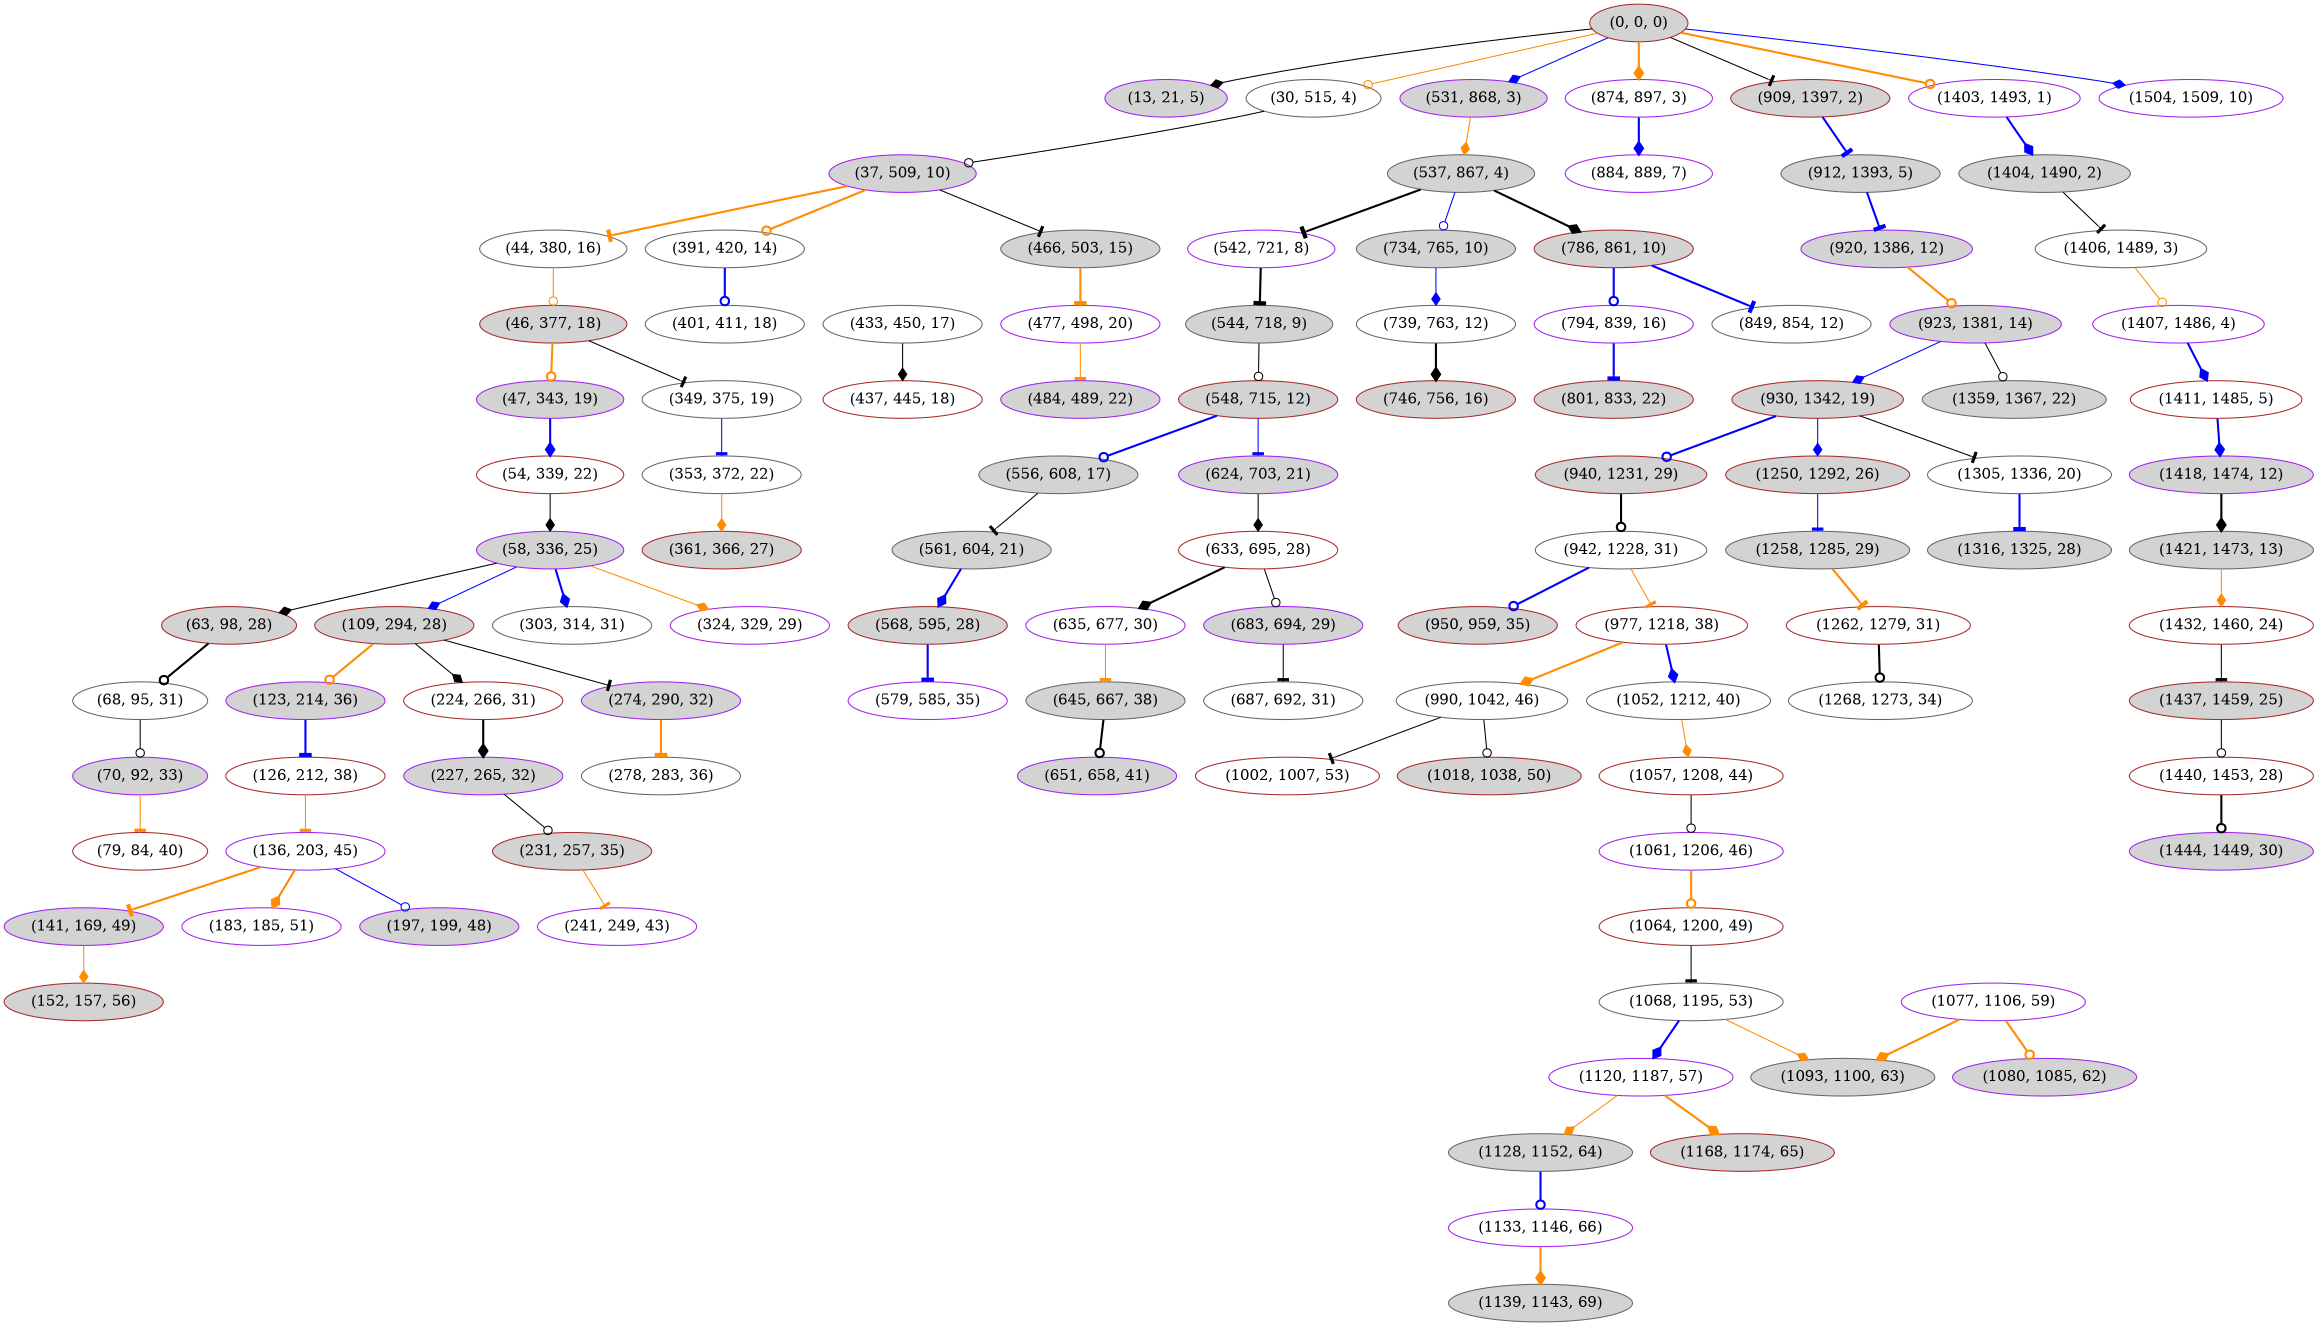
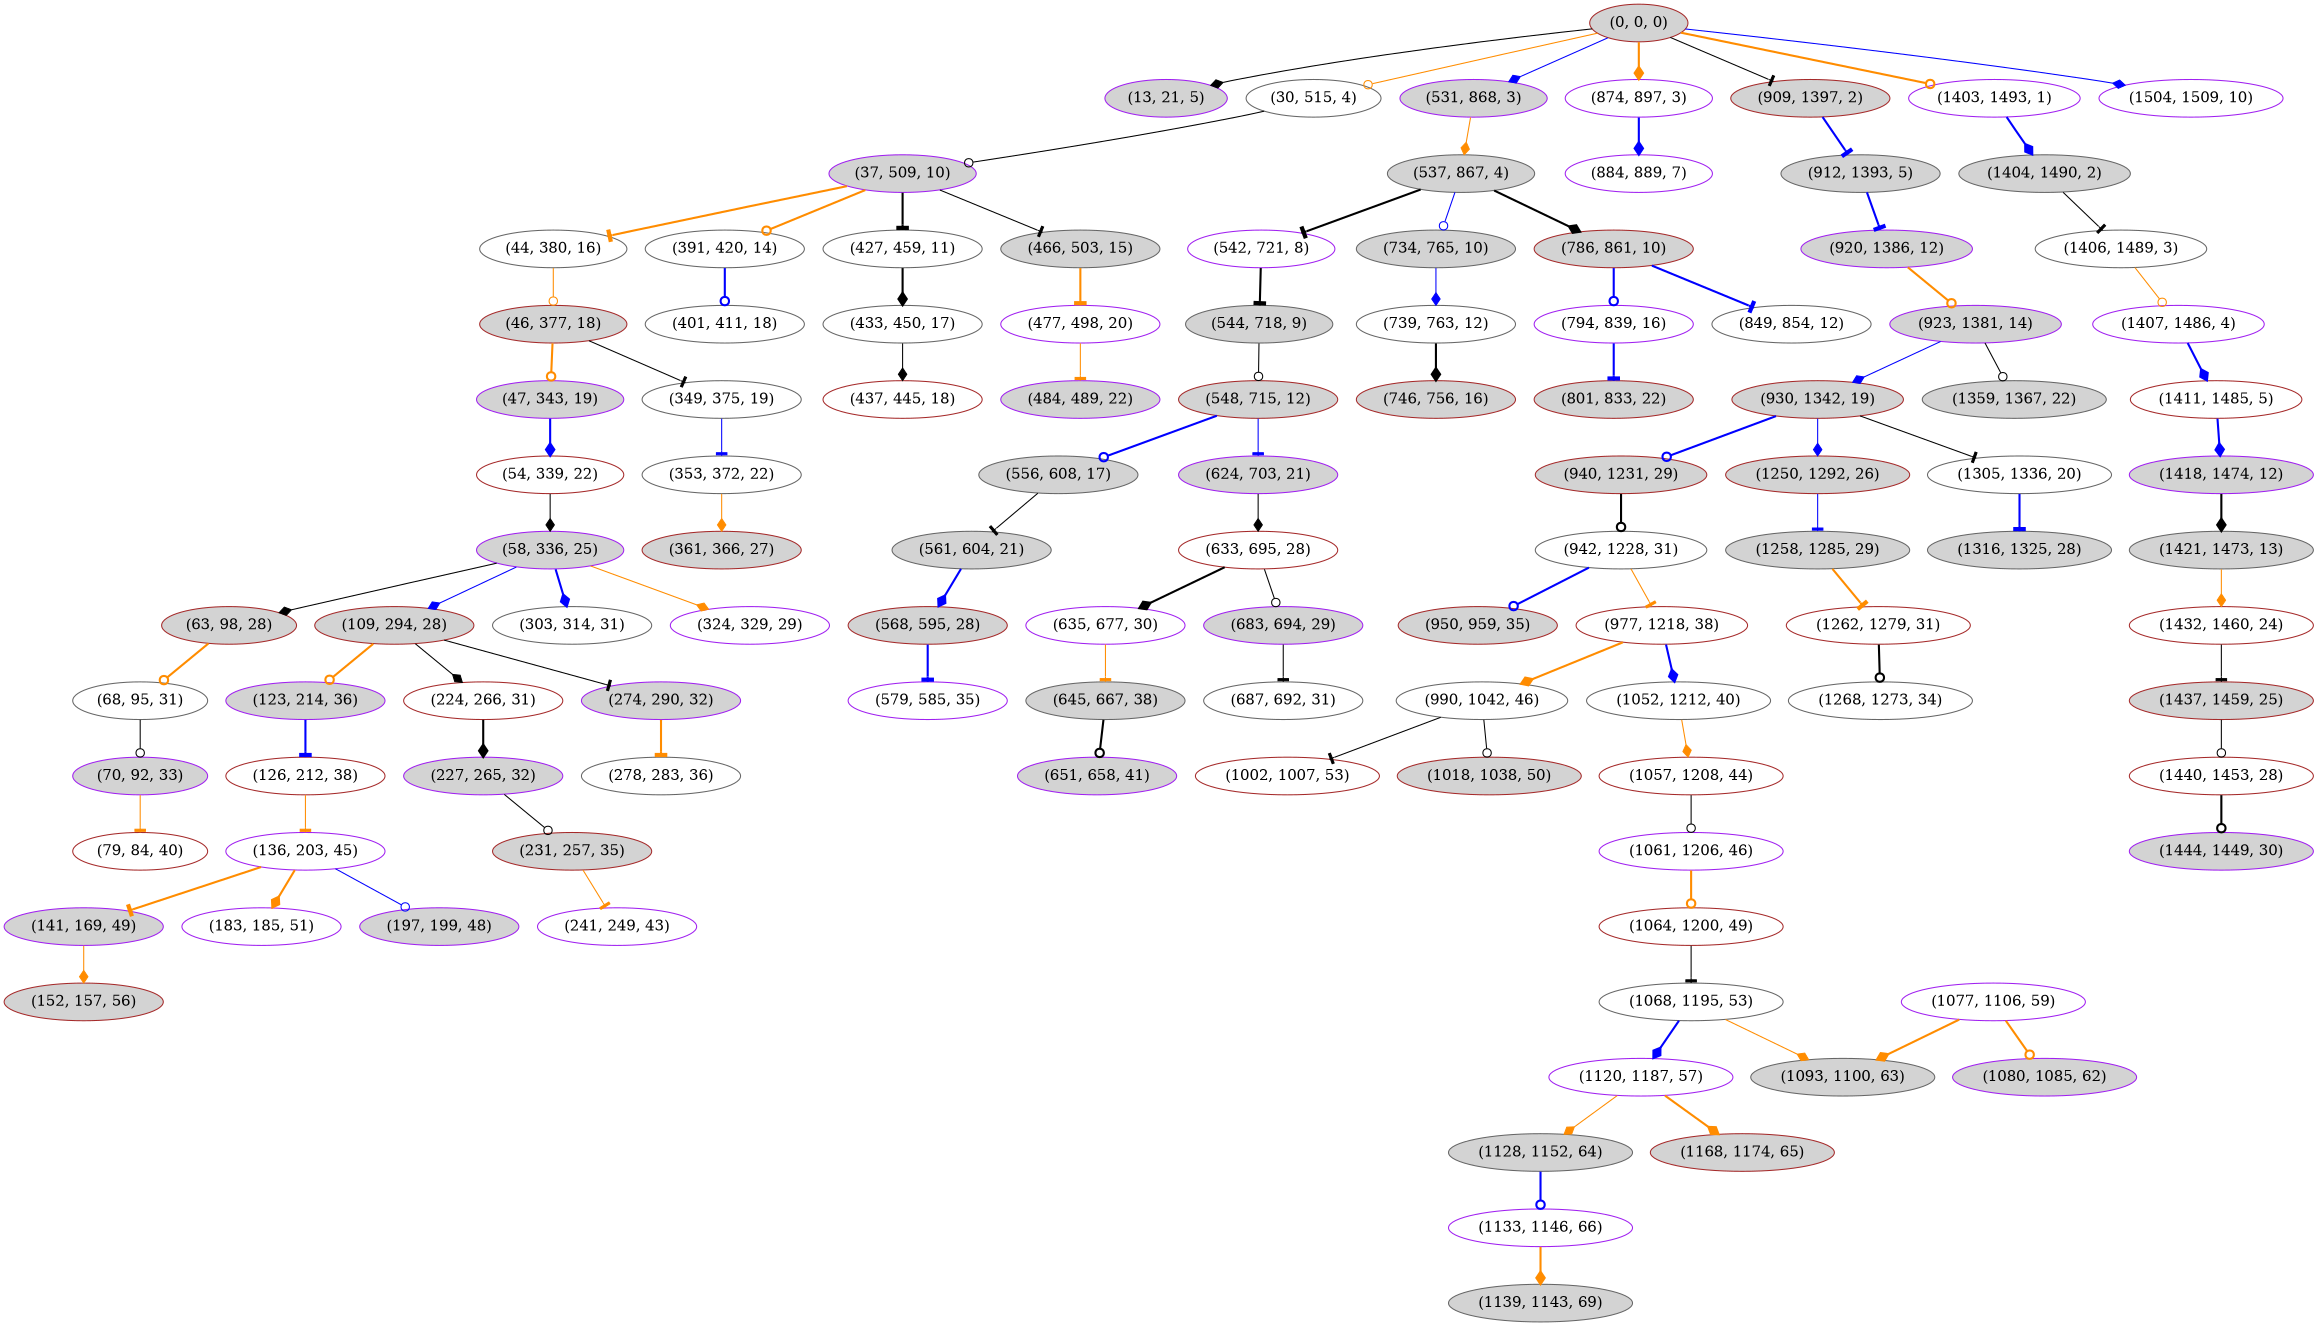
node "(427, 459, 11)": added
edge "(63, 98, 28)" -> "(68, 95, 31)": color black -> darkorange
